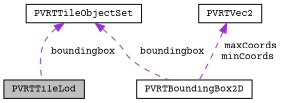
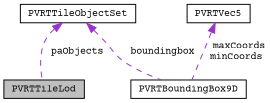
node "PVRTVec2": label "PVRTVec2" -> "PVRTVec5"
edge "PVRTTileLod" -> "PVRTTileObjectSet": label " boundingbox" -> " paObjects"
node "PVRTBoundingBox2D": label "PVRTBoundingBox2D" -> "PVRTBoundingBox9D"
